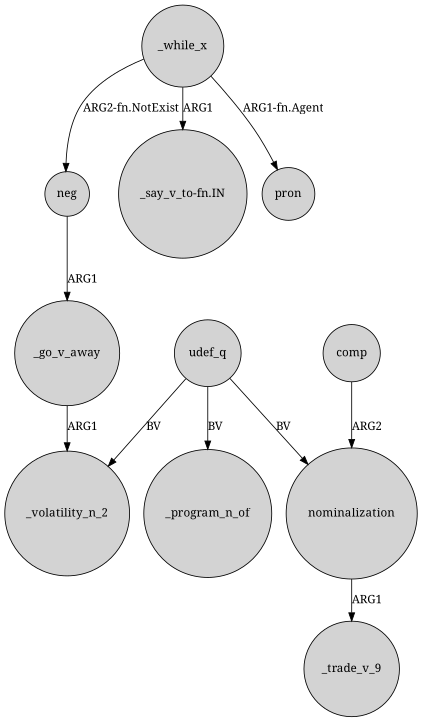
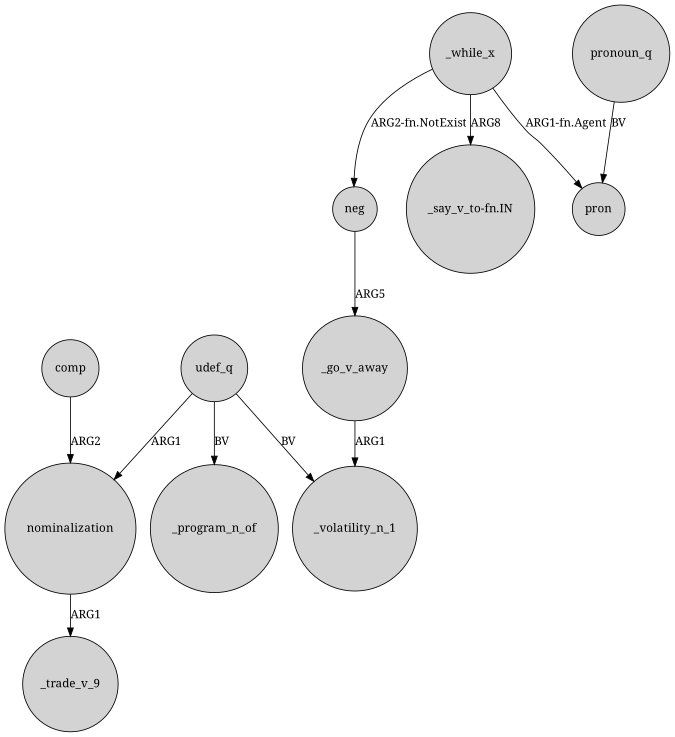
node "pronoun_q": added
edge "_while_x" -> "_say_v_to-fn.IN": label "ARG1" -> "ARG8"
edge "neg" -> "_go_v_away": label "ARG1" -> "ARG5"
edge "udef_q" -> "nominalization": label "BV" -> "ARG1"
node "_volatility_n_2": label "_volatility_n_2" -> "_volatility_n_1"
